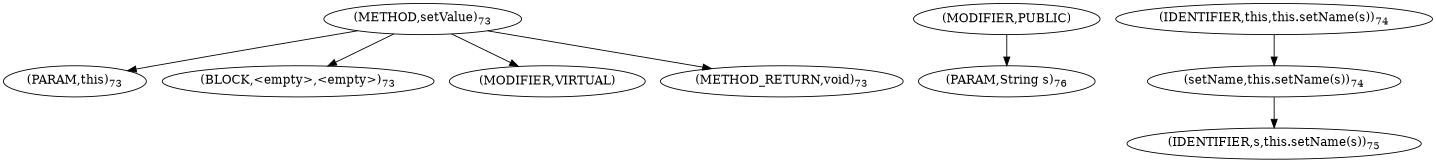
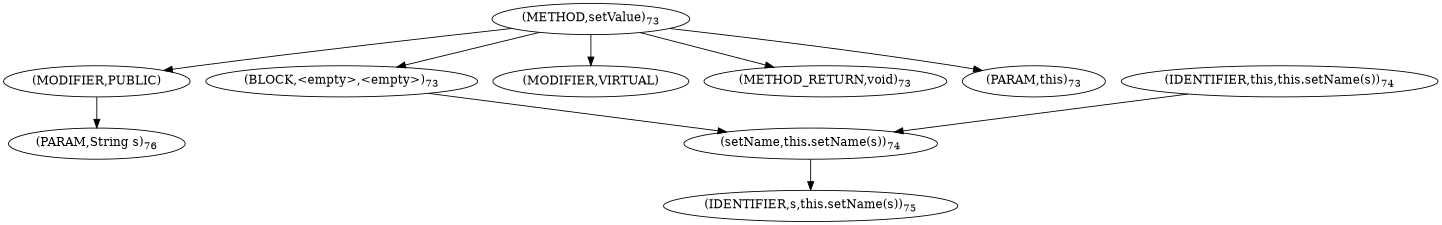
edge "(METHOD,setValue)" -> "(MODIFIER,PUBLIC)": added
edge "(BLOCK,<empty>,<empty>)" -> "(setName,this.setName(s))": added
